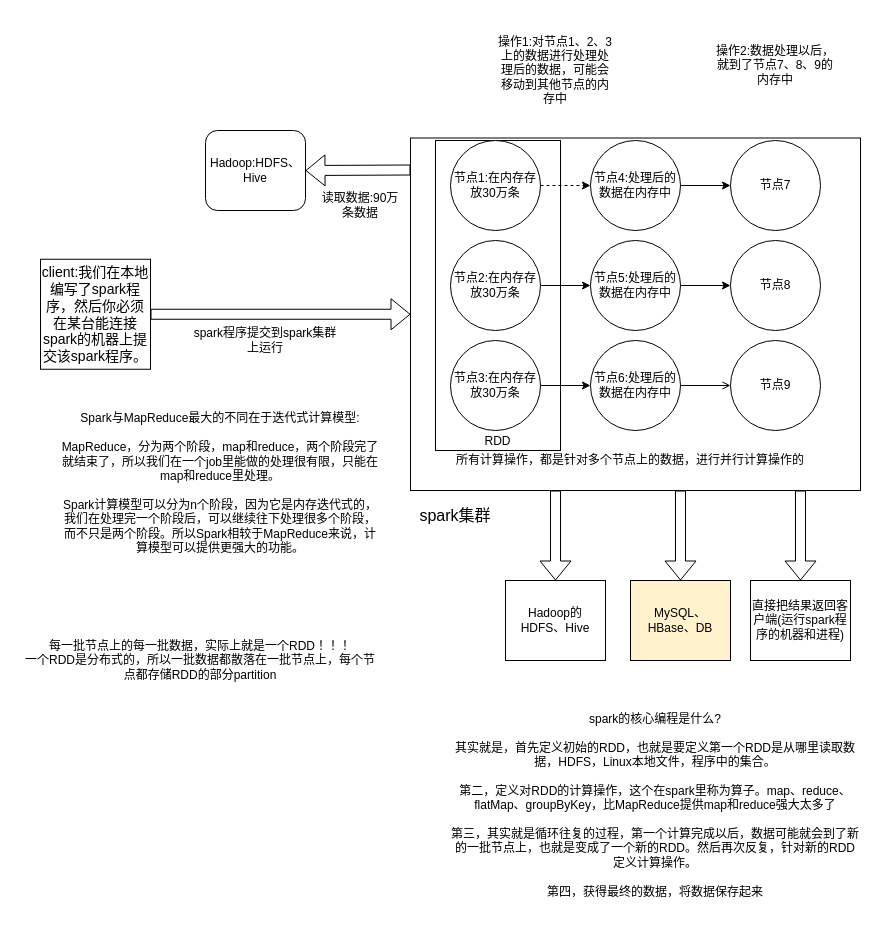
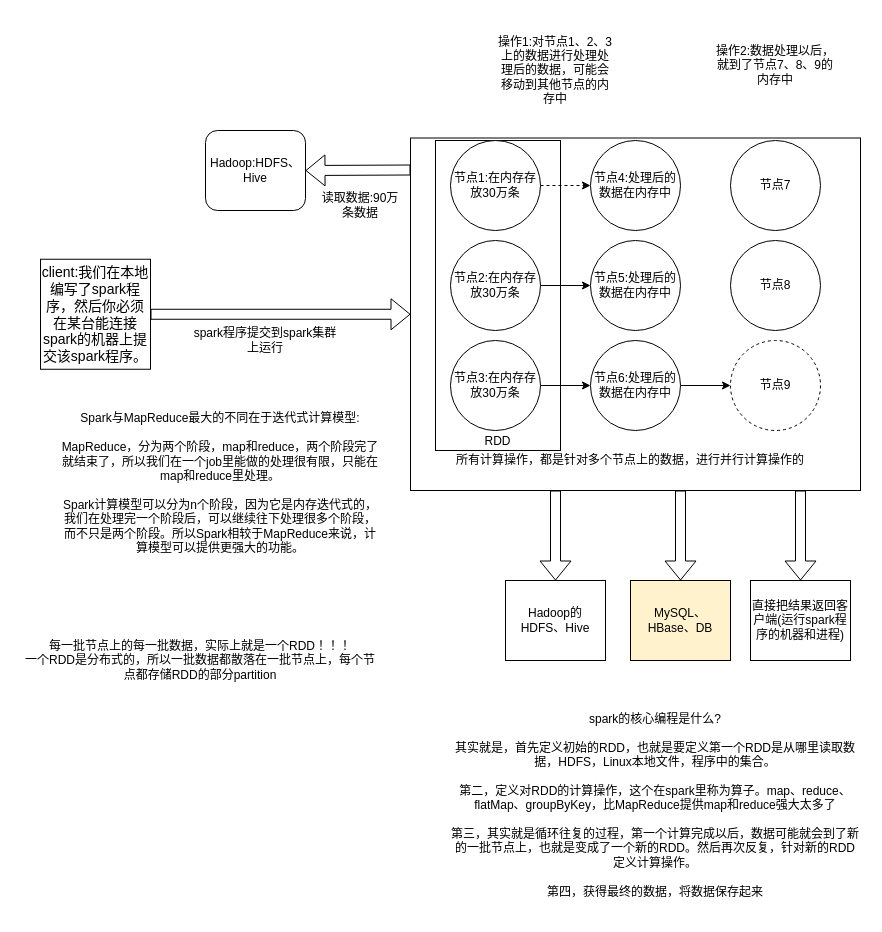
edge "节点4:处理后的数据在内存中" -> "节点7": removed
edge "节点5:处理后的数据在内存中" -> "节点8": removed
edge "节点6:处理后的数据在内存中" -> "节点9": arrowhead open -> classic
node "节点9": style solid -> dashed
node "spark集群": removed
